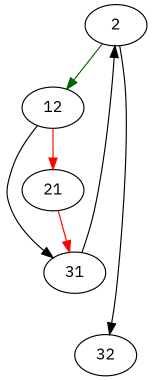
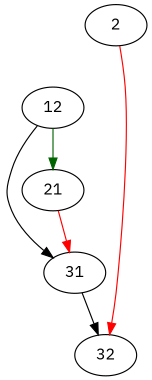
edge "2" -> "12": removed
edge "12" -> "21": color red -> darkgreen
edge "31" -> "2": now "31" -> "32"
edge "2" -> "32": color black -> red
